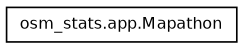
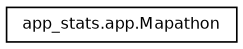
node "osm_stats.app.Mapathon": label "osm_stats.app.Mapathon" -> "app_stats.app.Mapathon"
